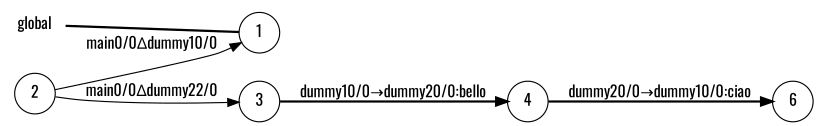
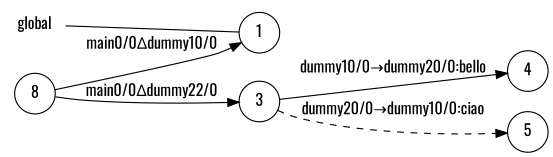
edge "global" -- "1": style bold -> solid
node "2": label "2" -> "8"
edge "3" -> "4": style bold -> solid
node "6": removed
node "5": added
